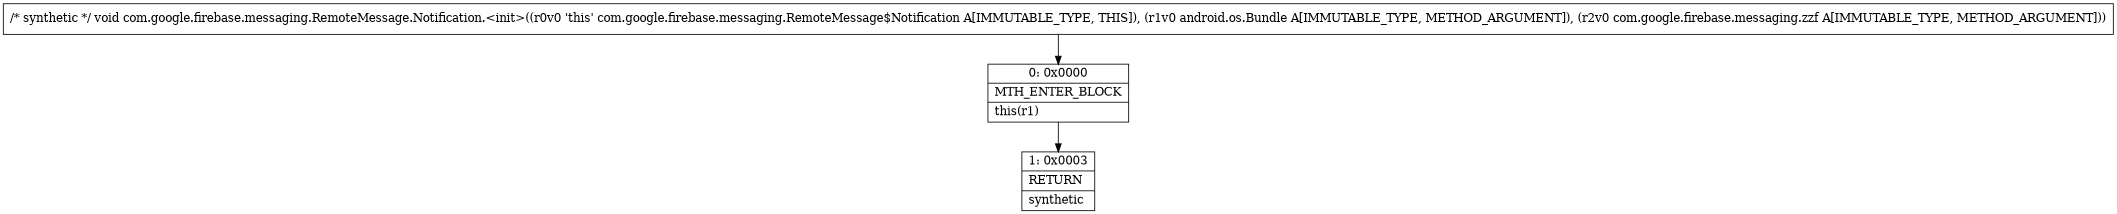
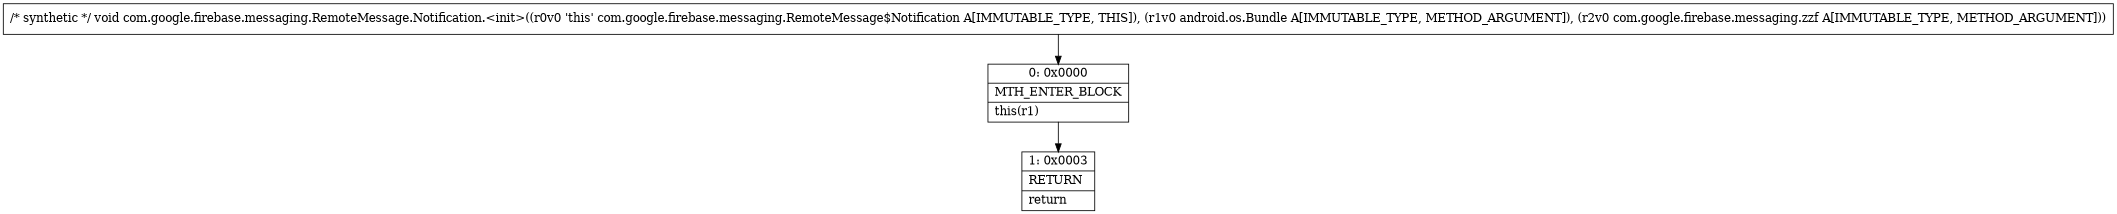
node "1: 0x0003": text "synthetic" -> "return"
